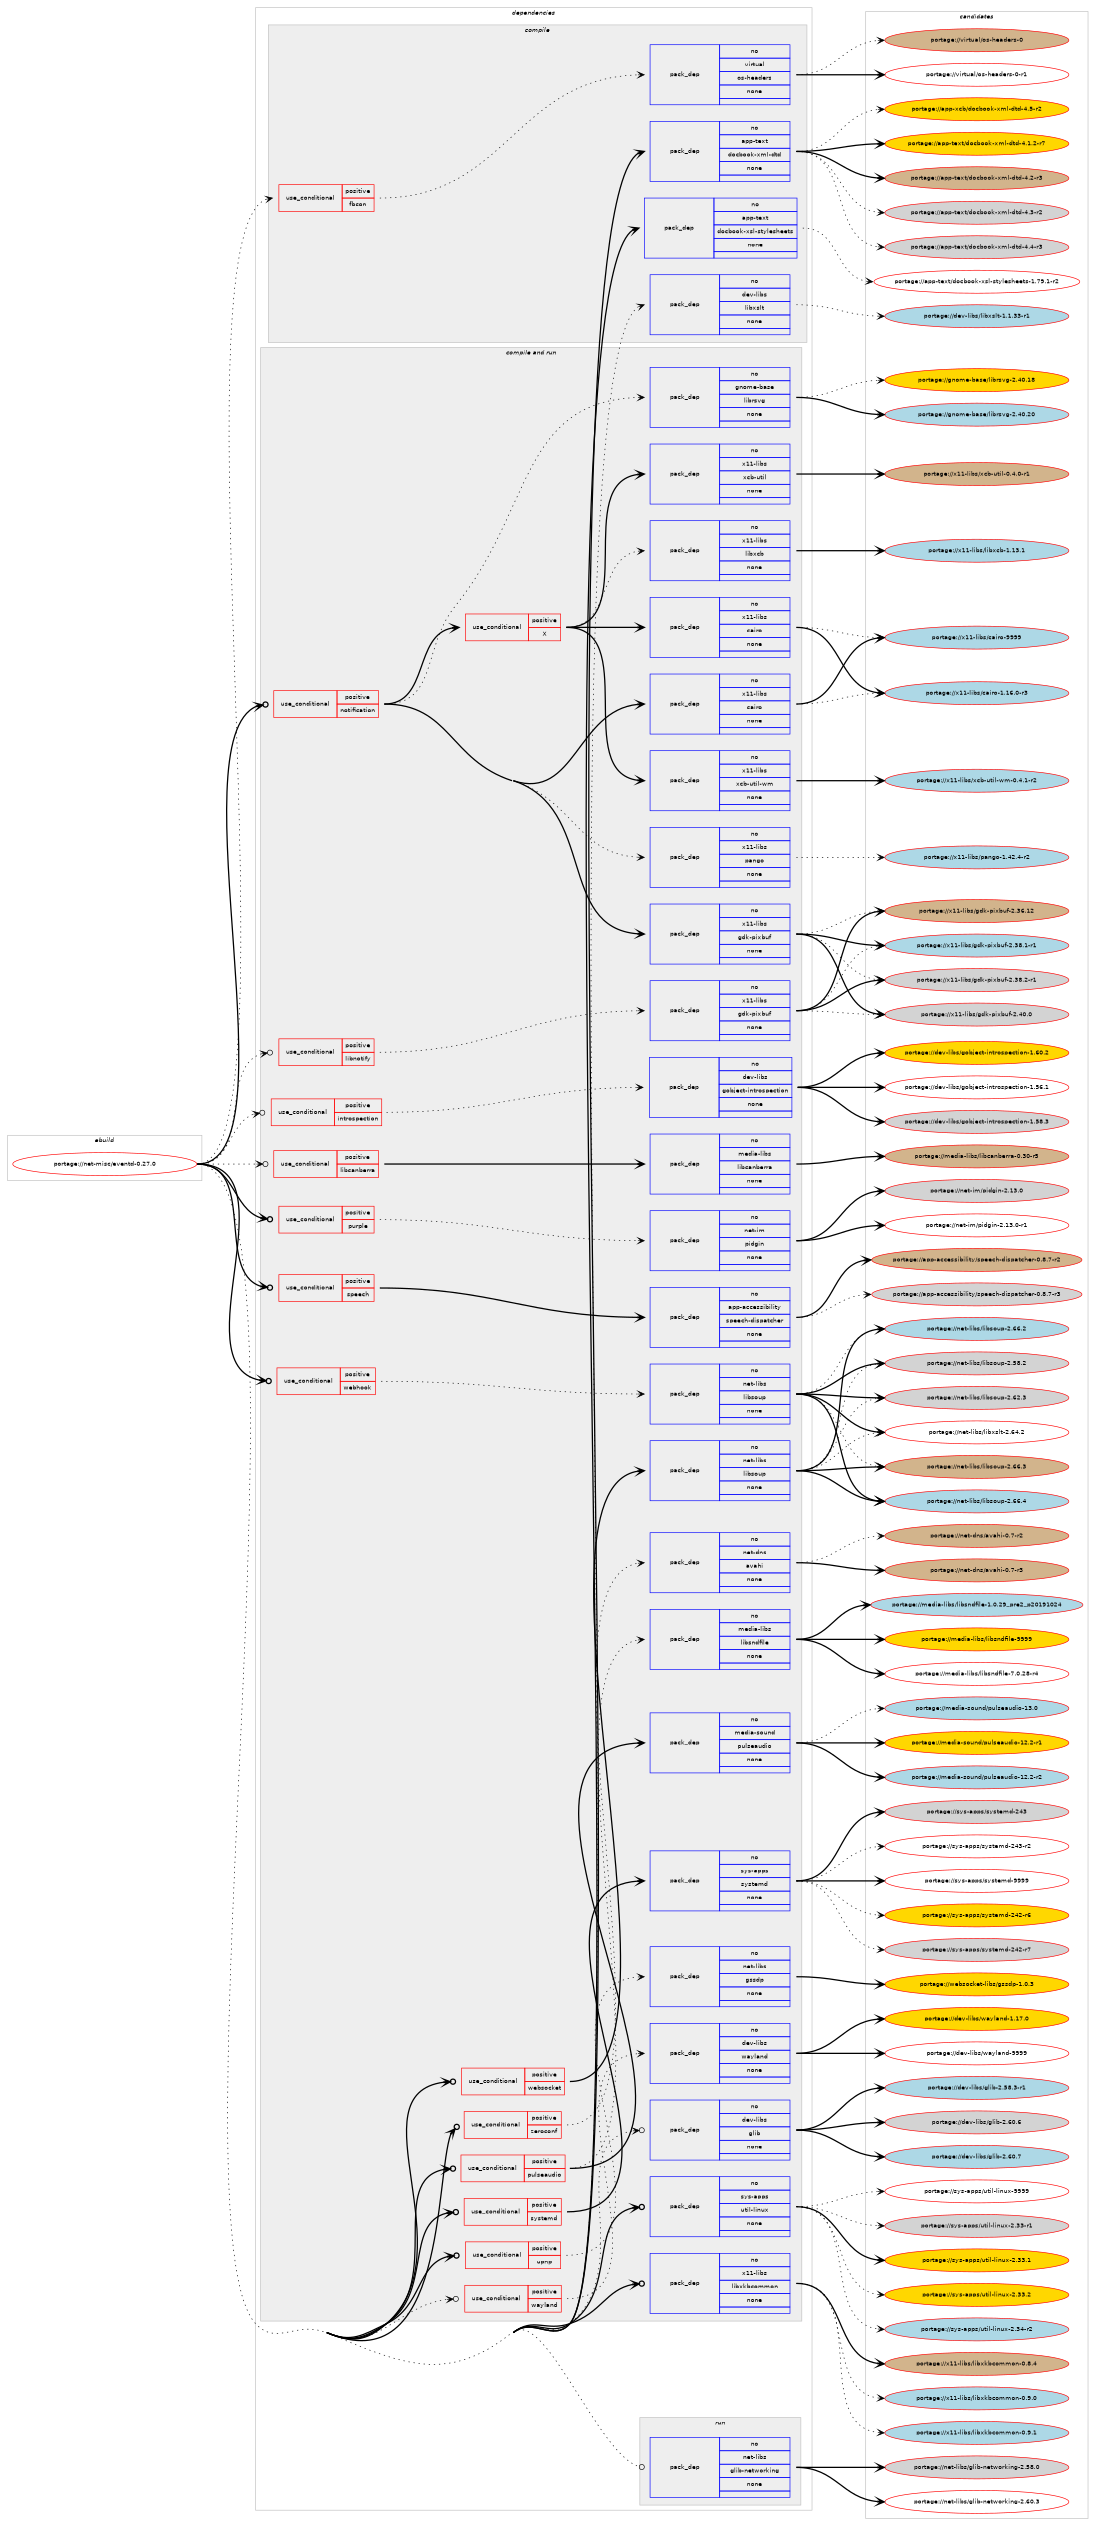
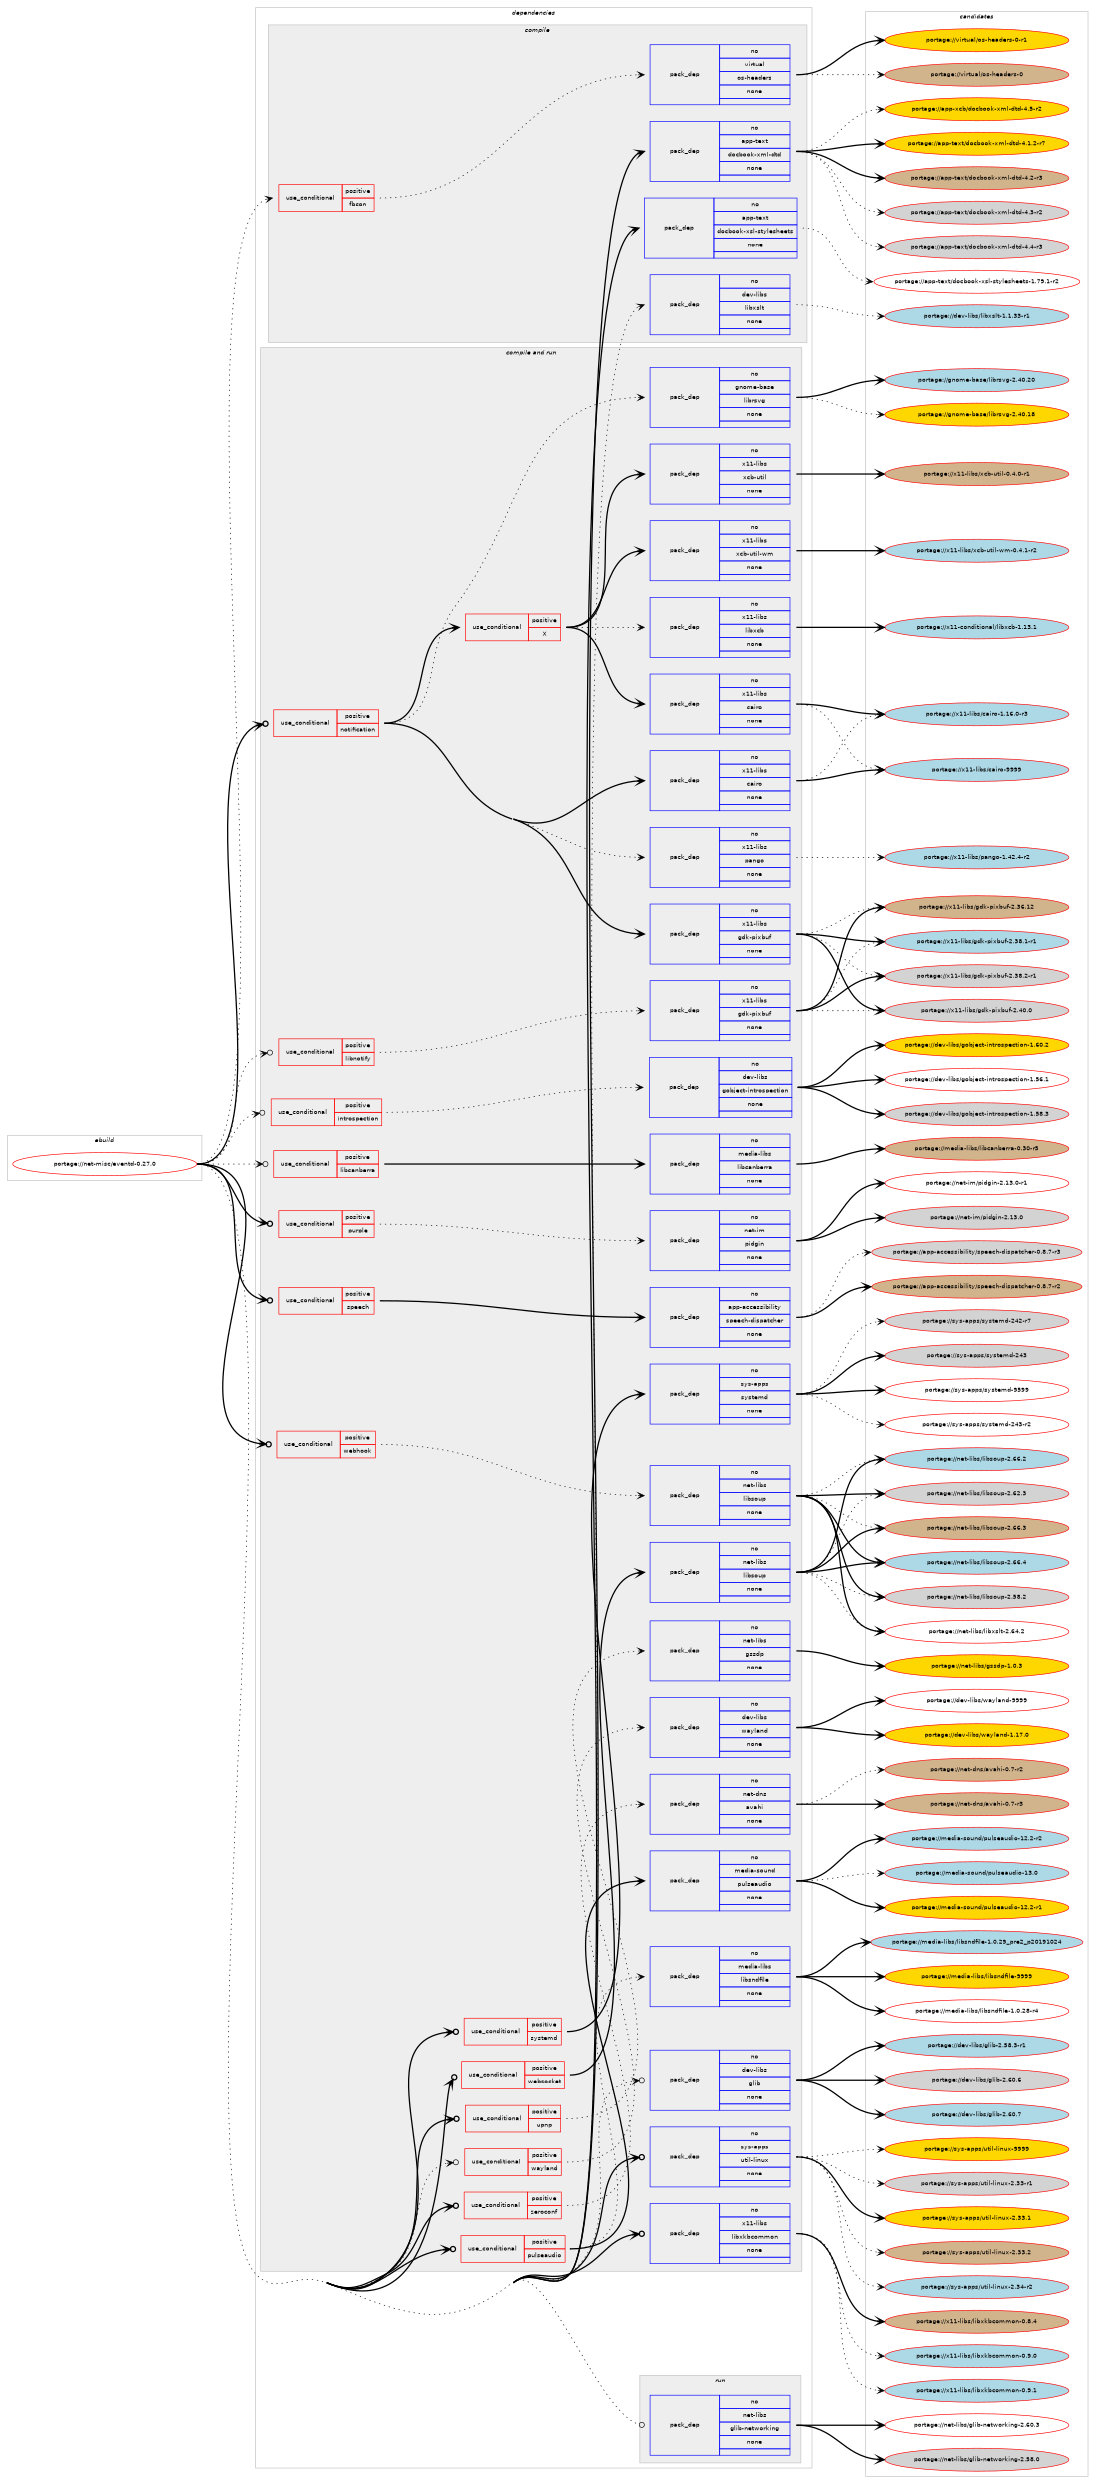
node "portage://virtual/os-headers-0-r1": fillcolor white -> gold
node "portage://x11-libs/libxcb-1.13.1": label "portage://x11-libs/libxcb-1.13.1" -> "portage://x11-conditional/libxcb-1.13.1"
node "portage://media-libs/libsndfile-7.0.28-r4": label "portage://media-libs/libsndfile-7.0.28-r4" -> "portage://media-libs/libsndfile-1.0.28-r4"
node "portage://sys-apps/systemd-9999": label "portage://sys-apps/systemd-9999" -> "portage://sys-apps/systemd-9599"
node "portage://sys-apps/systemd-242-r6": removed
node "portage://websocket-libs/gssdp-1.0.3": label "portage://websocket-libs/gssdp-1.0.3" -> "portage://net-libs/gssdp-1.0.3"
node "portage://sys-apps/util-linux-9999": fillcolor white -> gold
node "portage://sys-apps/util-linux-2.33.2": fillcolor gold -> tan
